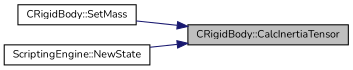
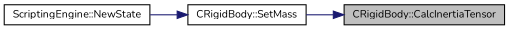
edge "ScriptingEngine::NewState" -> "CRigidBody::CalcInertiaTensor": now "ScriptingEngine::NewState" -> "CRigidBody::SetMass"
